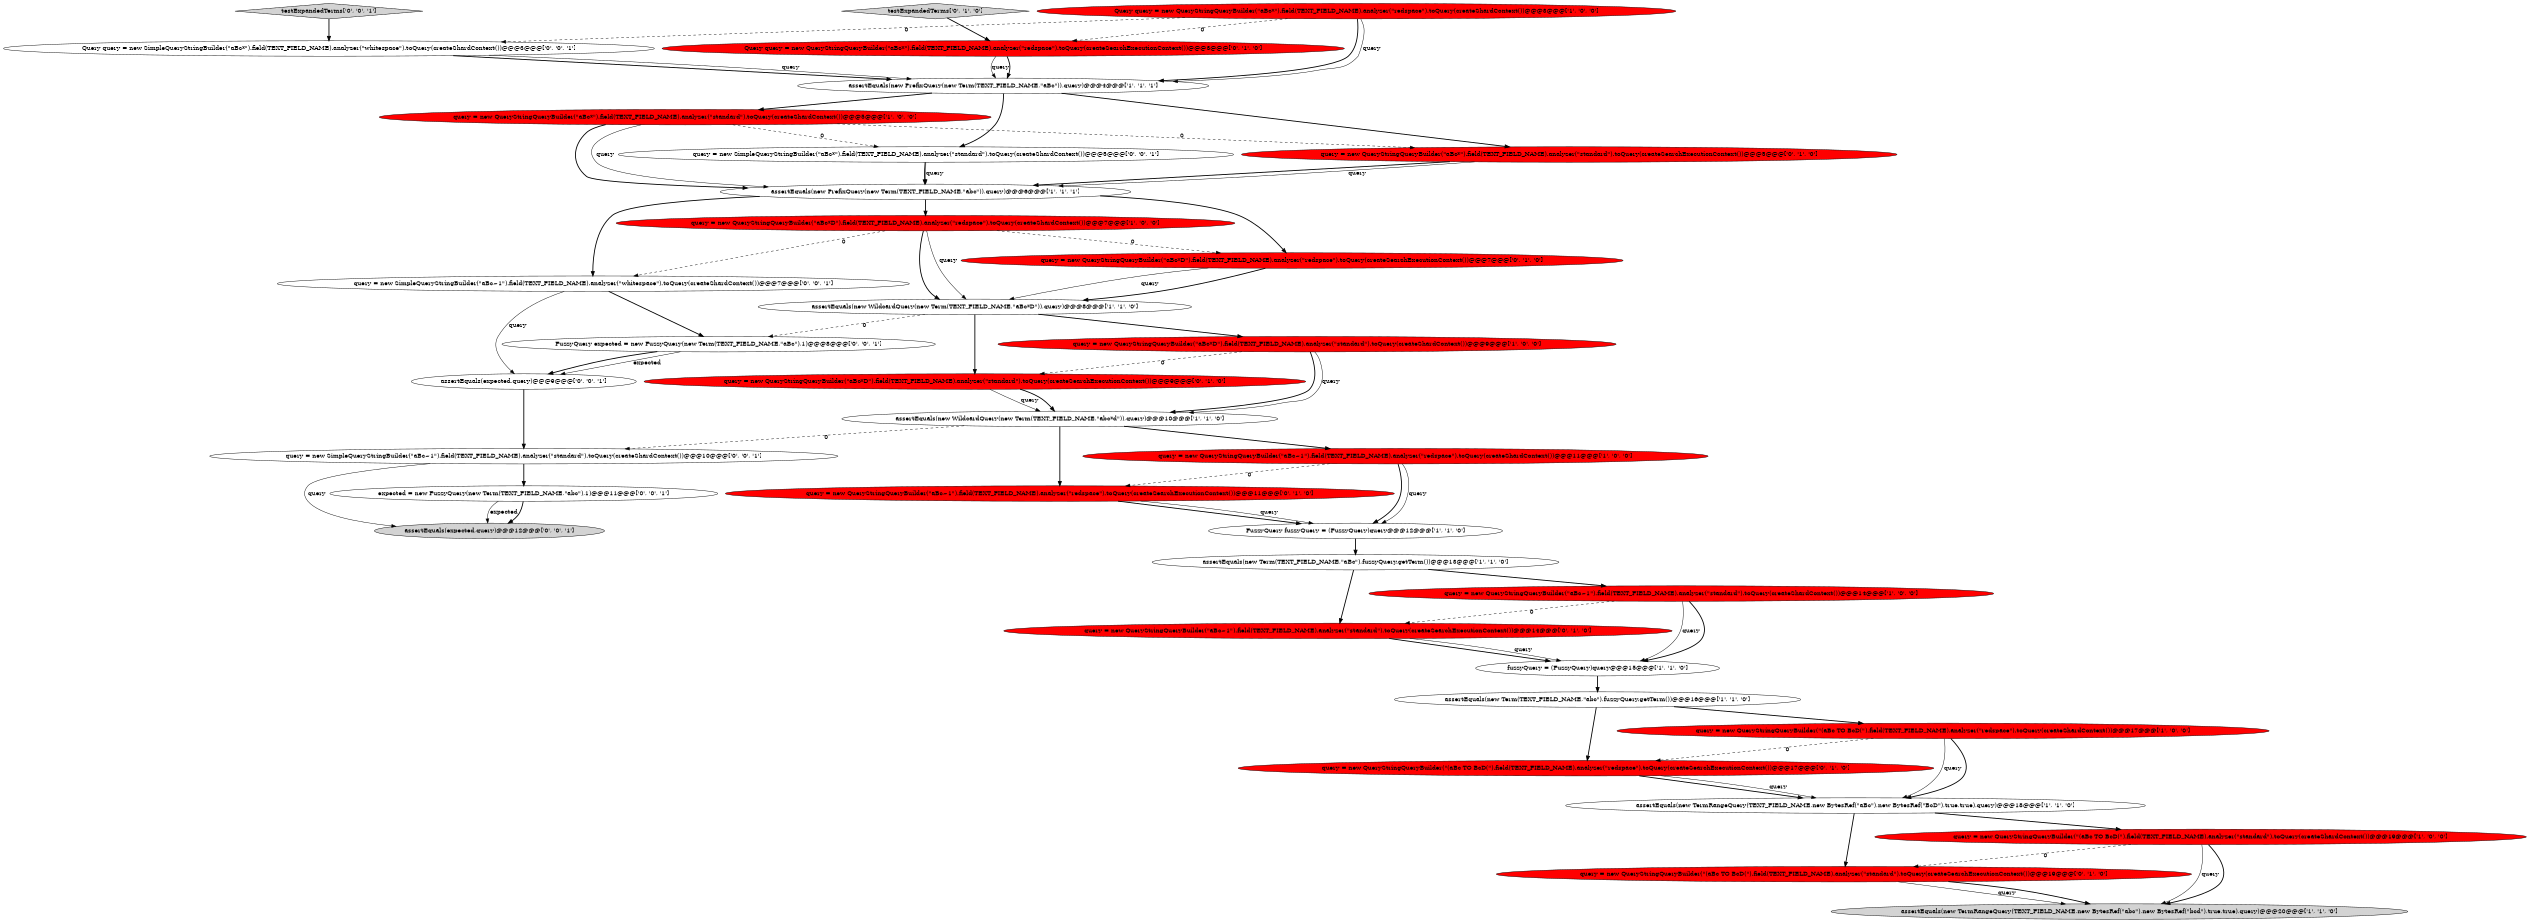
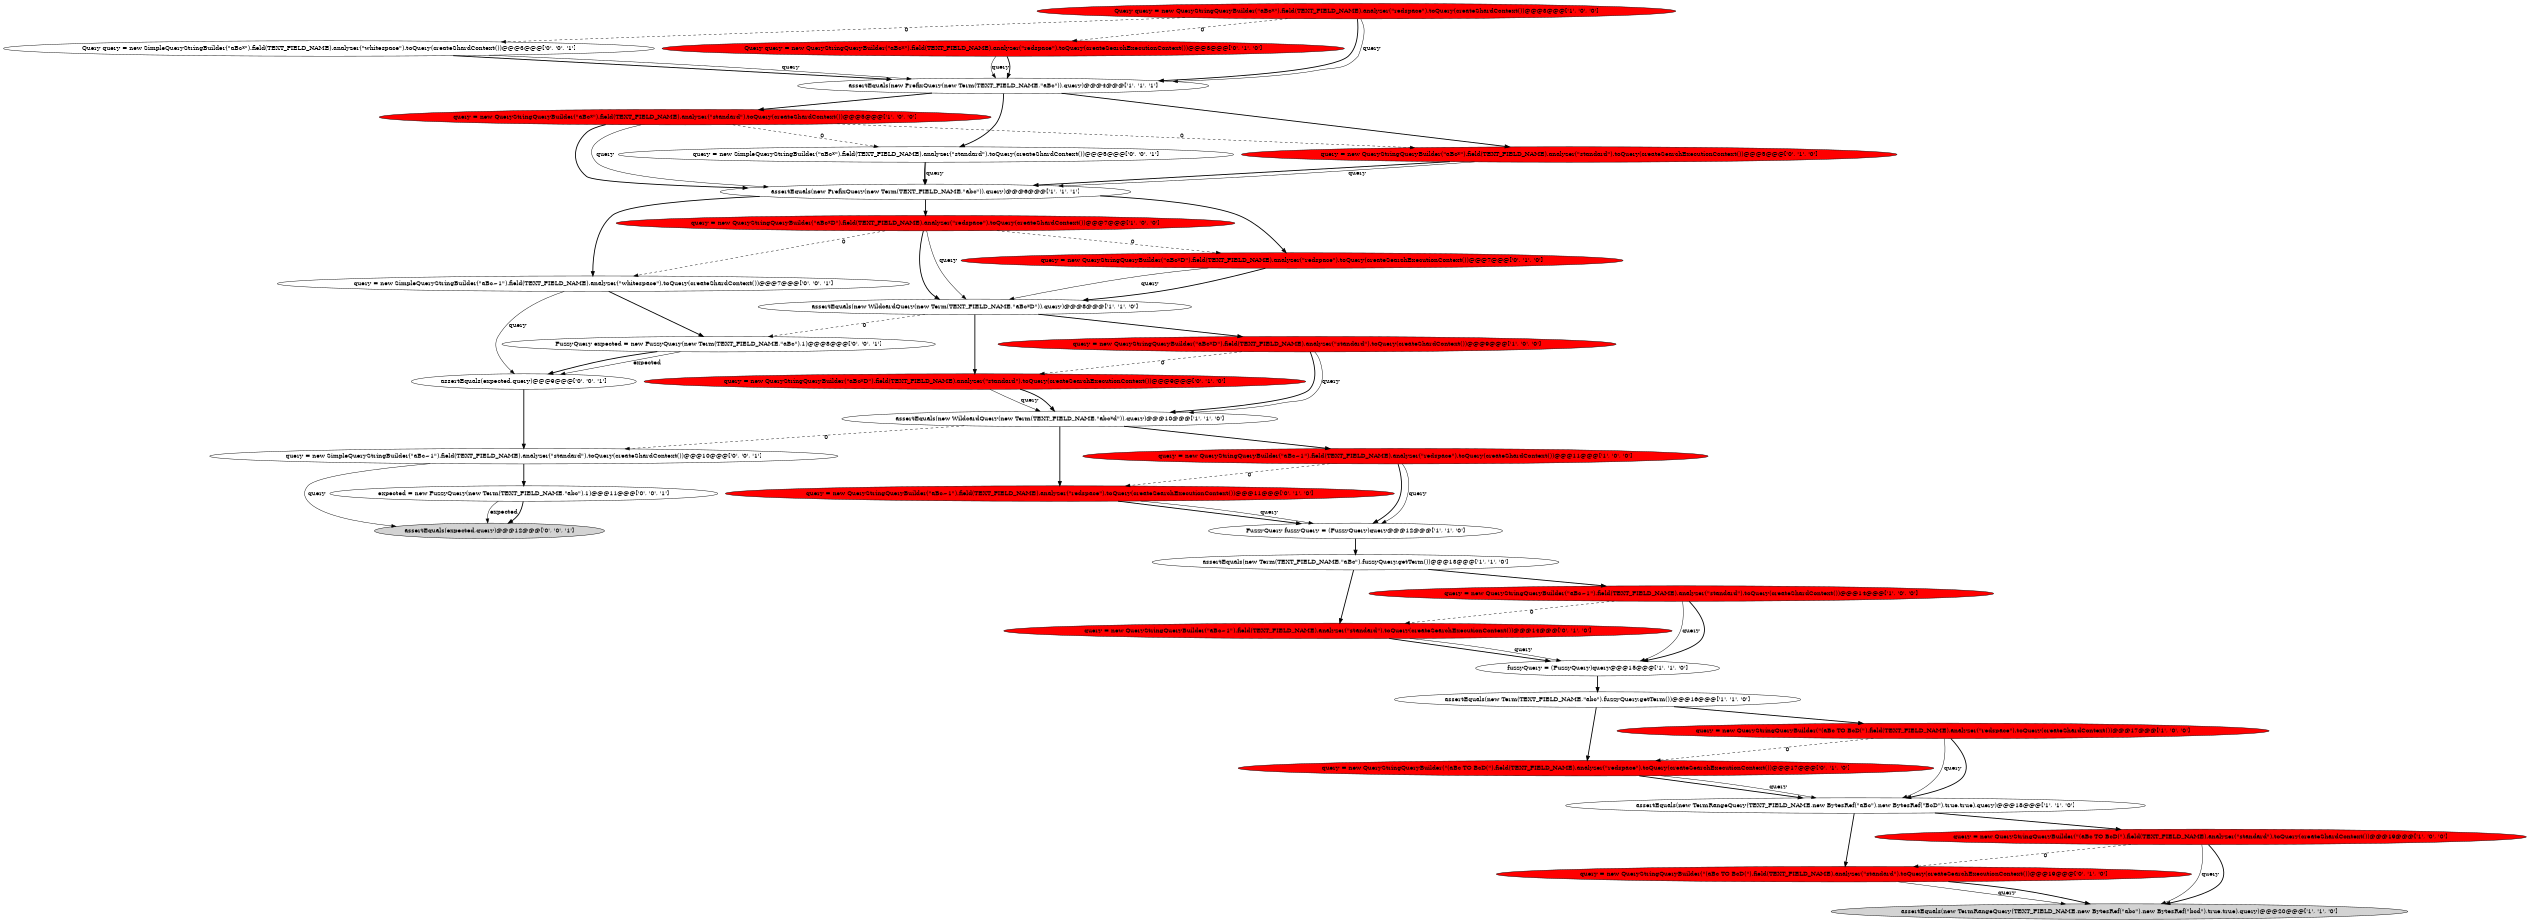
node "testExpandedTerms['0', '0', '1']": removed
node "testExpandedTerms['0', '1', '0']": removed
